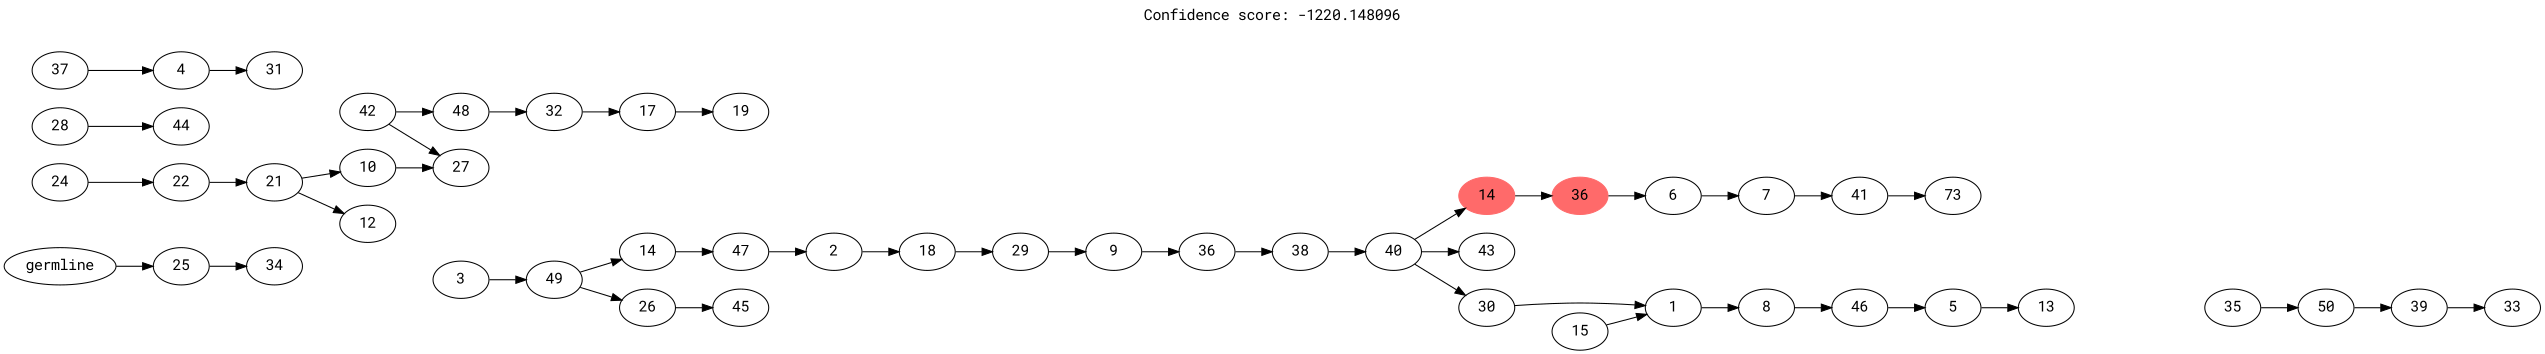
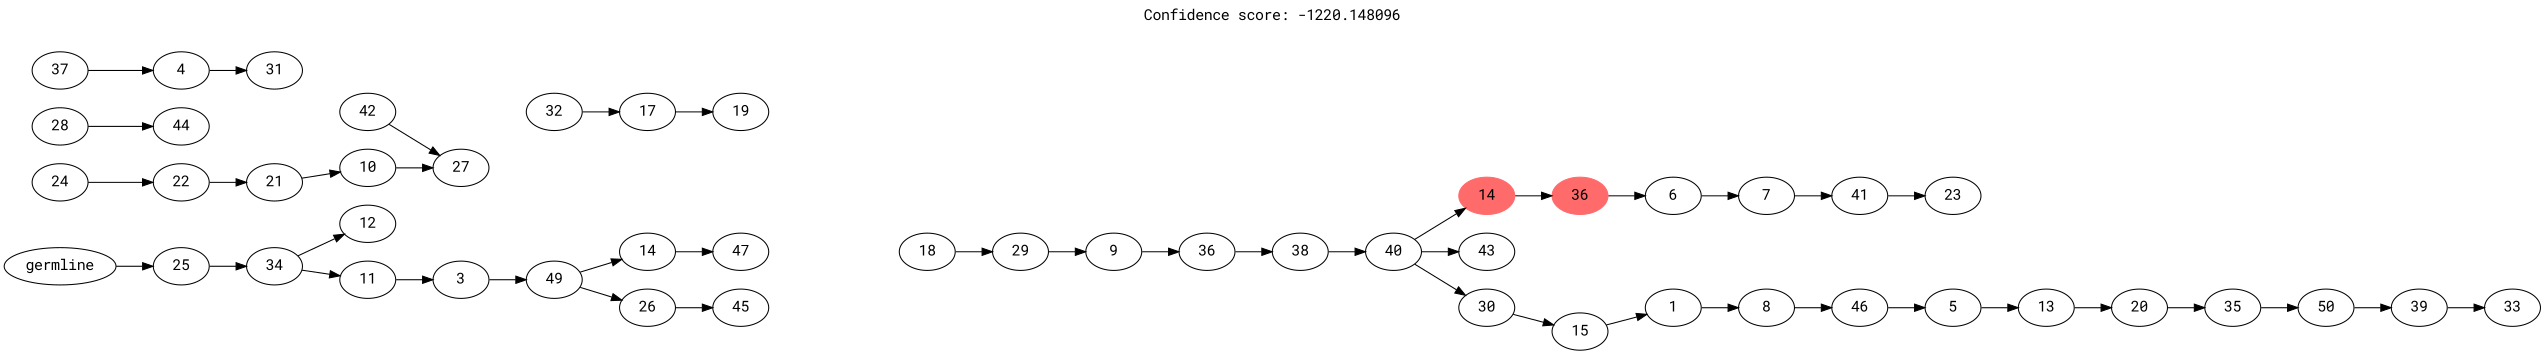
node "48": removed
node "73": label "73" -> "23"
edge "21" -> "12": now "34" -> "12"
node "2": removed
node "11": added
edge "30" -> "1": now "30" -> "15"
node "20": added
